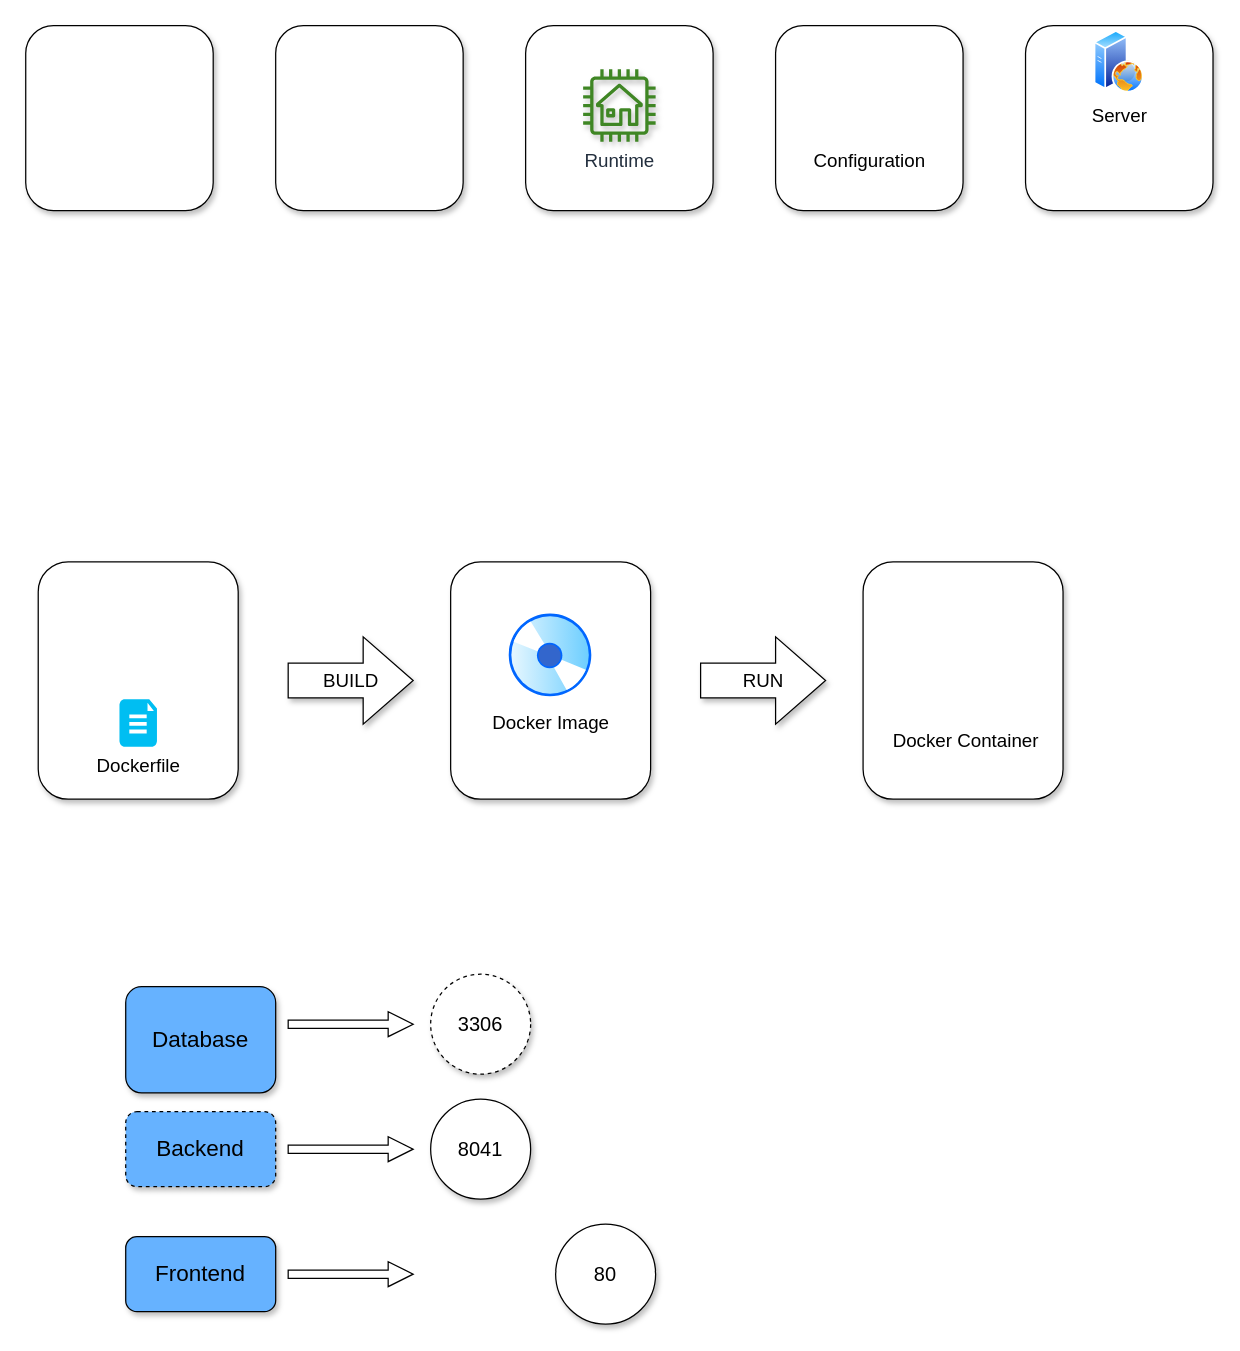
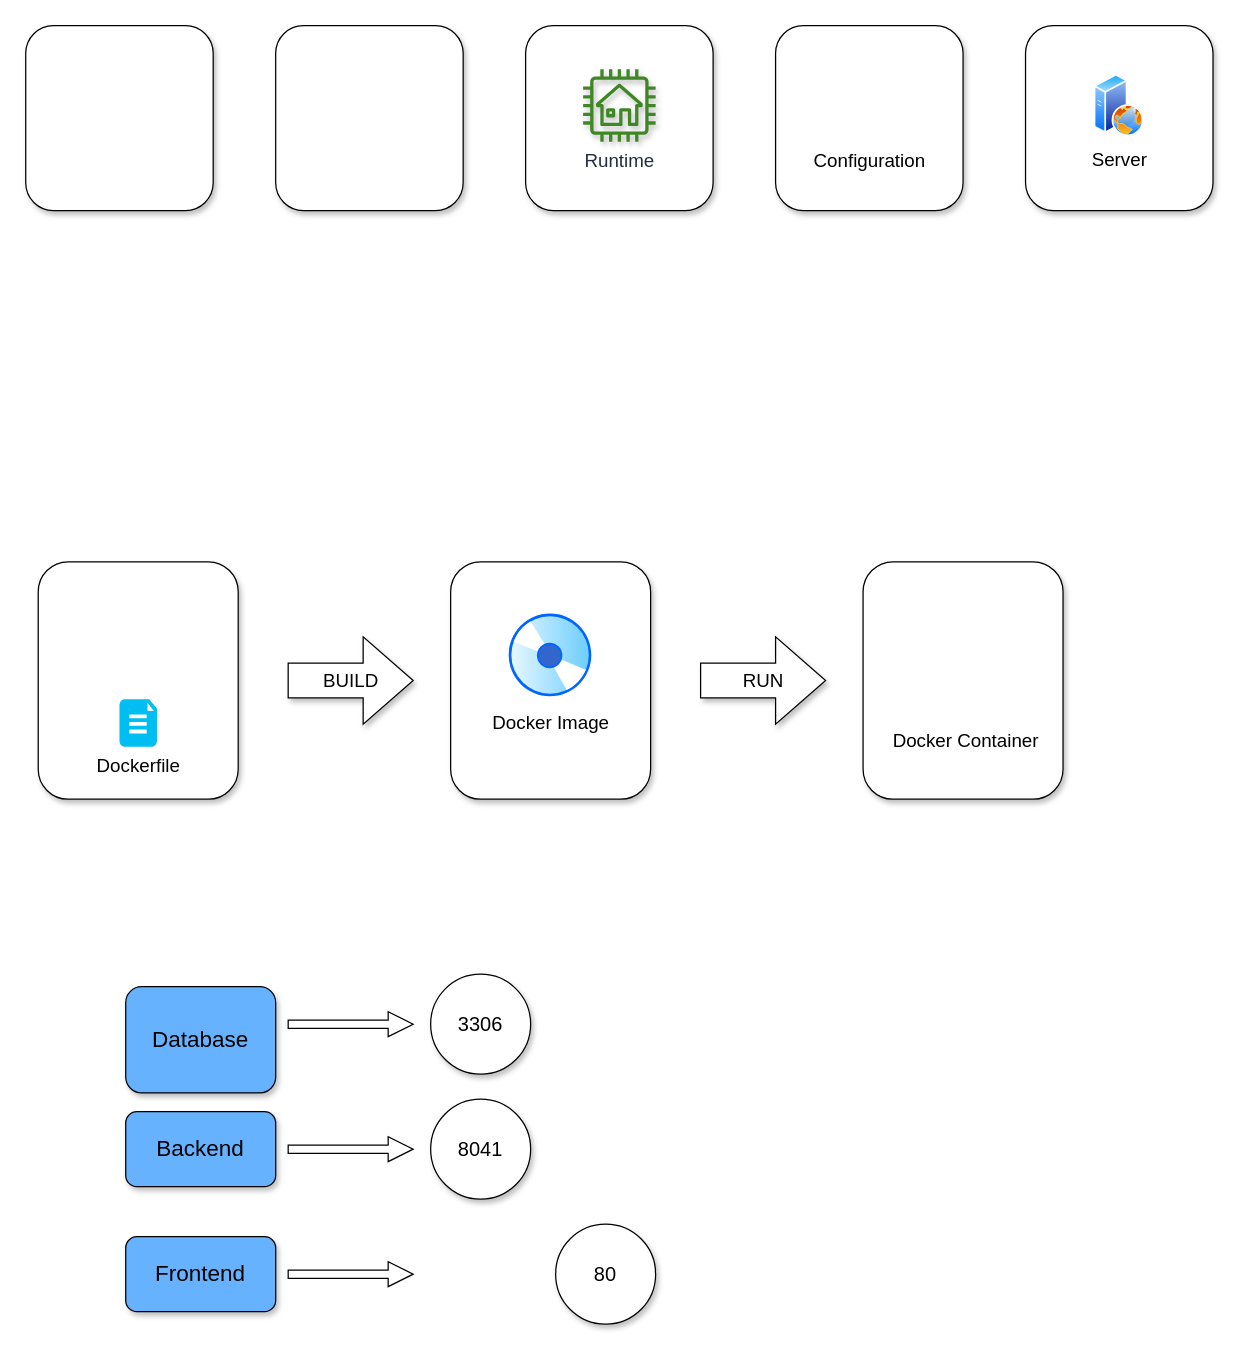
node "Server": moved (1119, 62) -> (1119, 106)
node "3306": style dashed -> solid
node "Backend": style dashed -> solid
